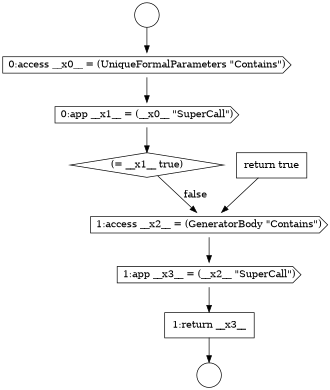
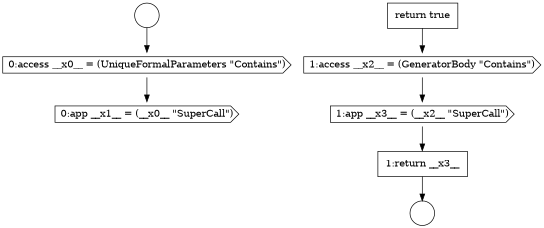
node "(= __x1__ true)": removed
